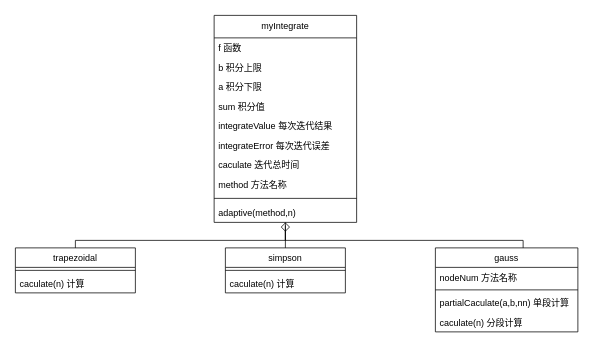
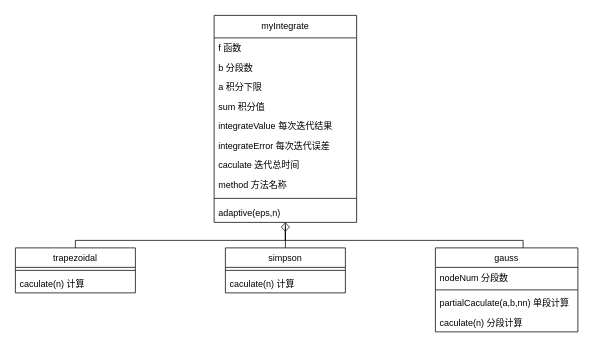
node "b 积分上限": label "b 积分上限" -> "b 分段数"
node "adaptive(method,n)": label "adaptive(method,n)" -> "adaptive(eps,n)"
node "nodeNum 方法名称": label "nodeNum 方法名称" -> "nodeNum 分段数"
